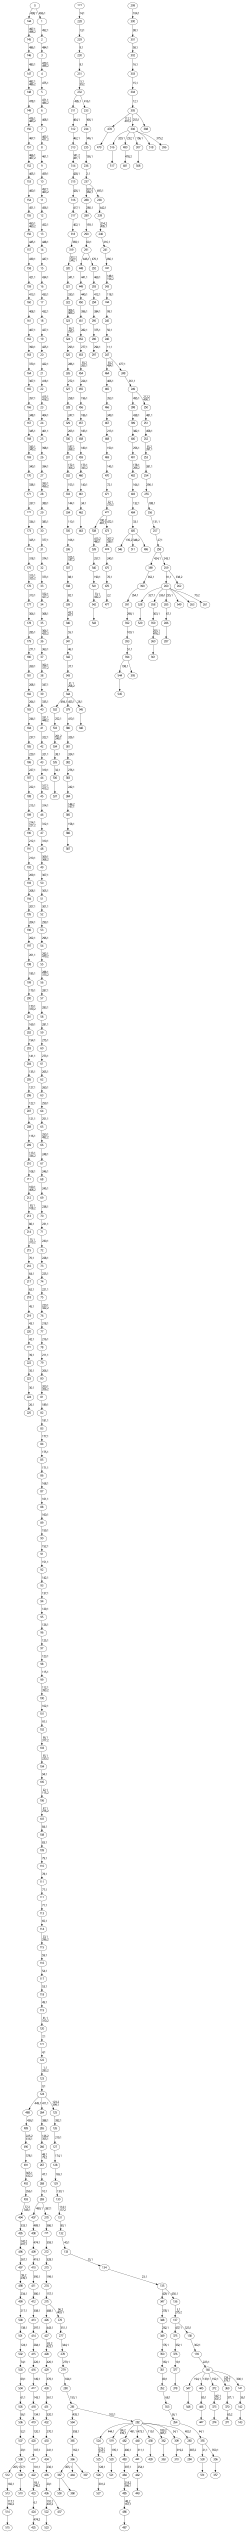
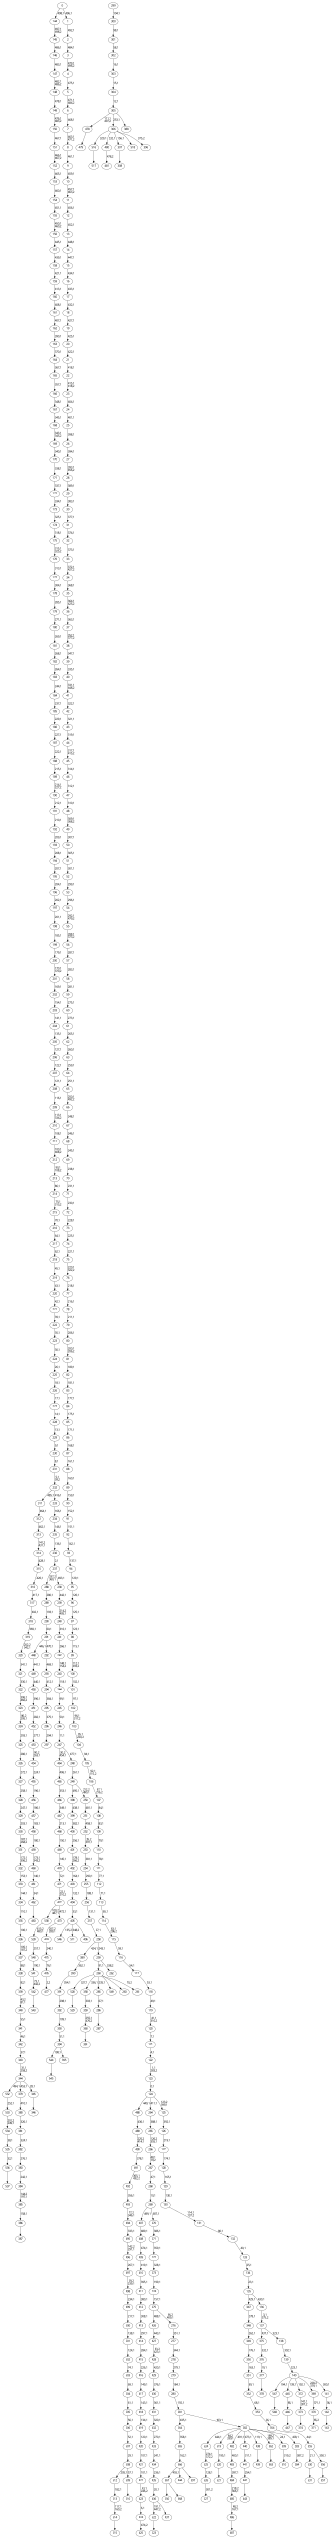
node "226": added
